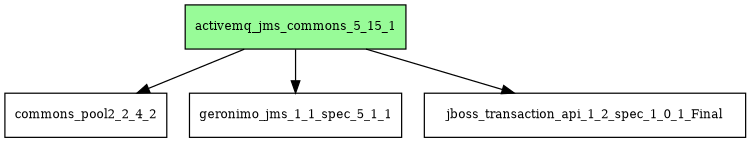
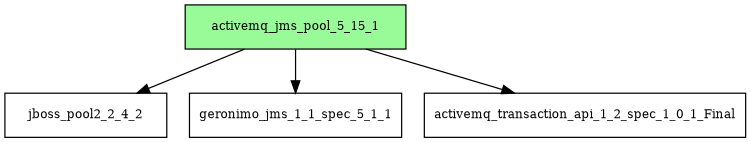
node "activemq_jms_commons_5_15_1": label "activemq_jms_commons_5_15_1" -> "activemq_jms_pool_5_15_1"
node "commons_pool2_2_4_2": label "commons_pool2_2_4_2" -> "jboss_pool2_2_4_2"
node "jboss_transaction_api_1_2_spec_1_0_1_Final": label "jboss_transaction_api_1_2_spec_1_0_1_Final" -> "activemq_transaction_api_1_2_spec_1_0_1_Final"
